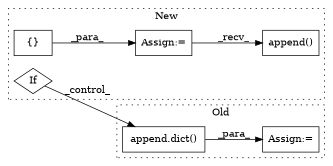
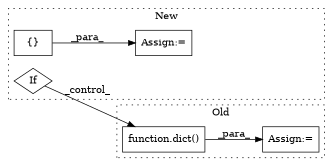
node "append()": removed
node "append.dict()": label "append.dict()" -> "function.dict()"
